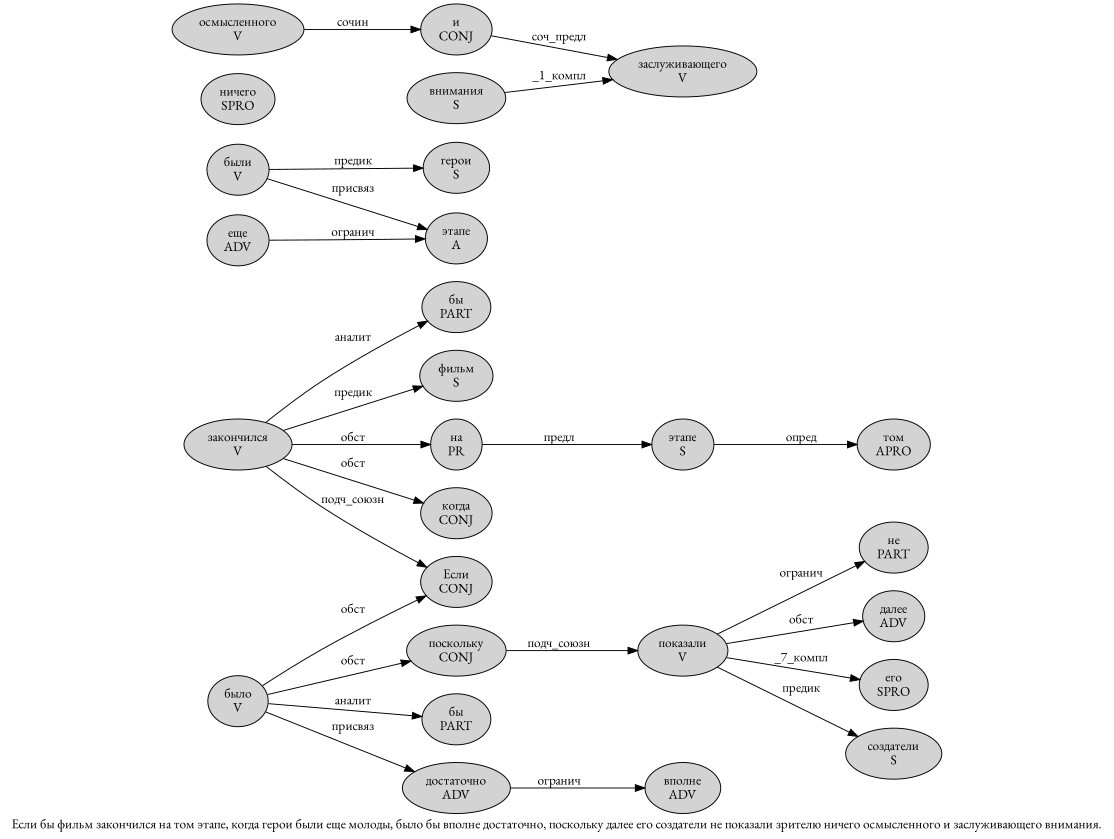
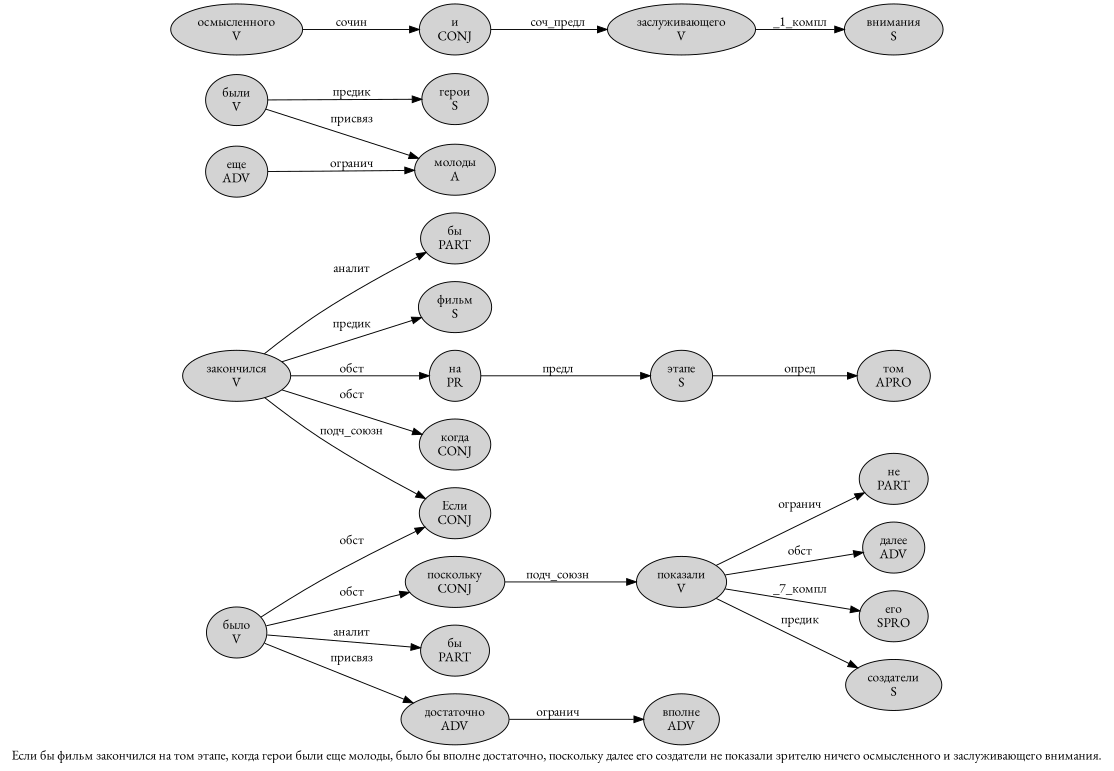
edge "внимания S" -> "заслуживающего V": reversed
node "ничего SPRO": removed
node "этапе A": label "этапе A" -> "молоды A"
